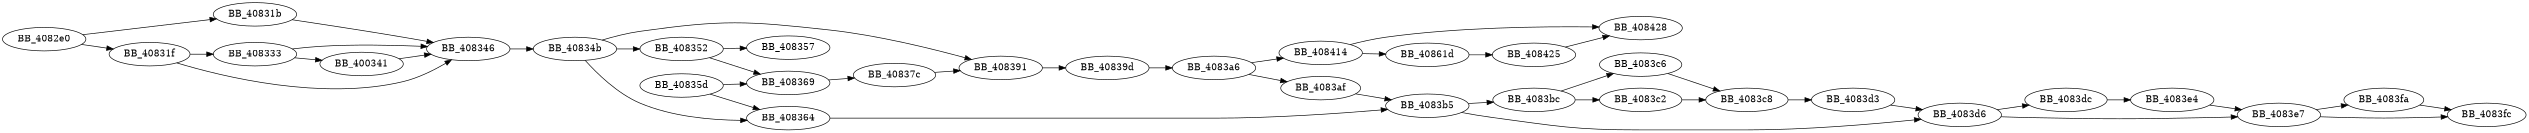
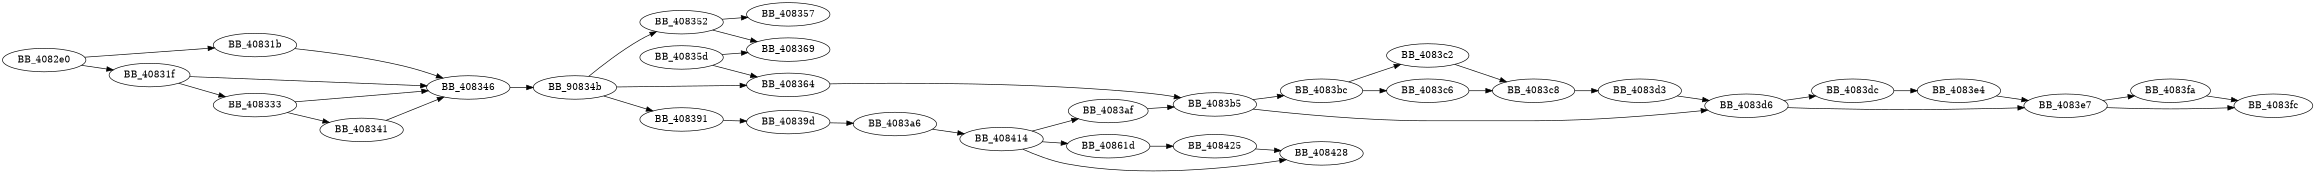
node "BB_40834b": label "BB_40834b" -> "BB_90834b"
node "BB_400341": label "BB_400341" -> "BB_408341"
node "BB_40837c": removed
edge "BB_4083a6" -> "BB_4083af": now "BB_408414" -> "BB_4083af"
